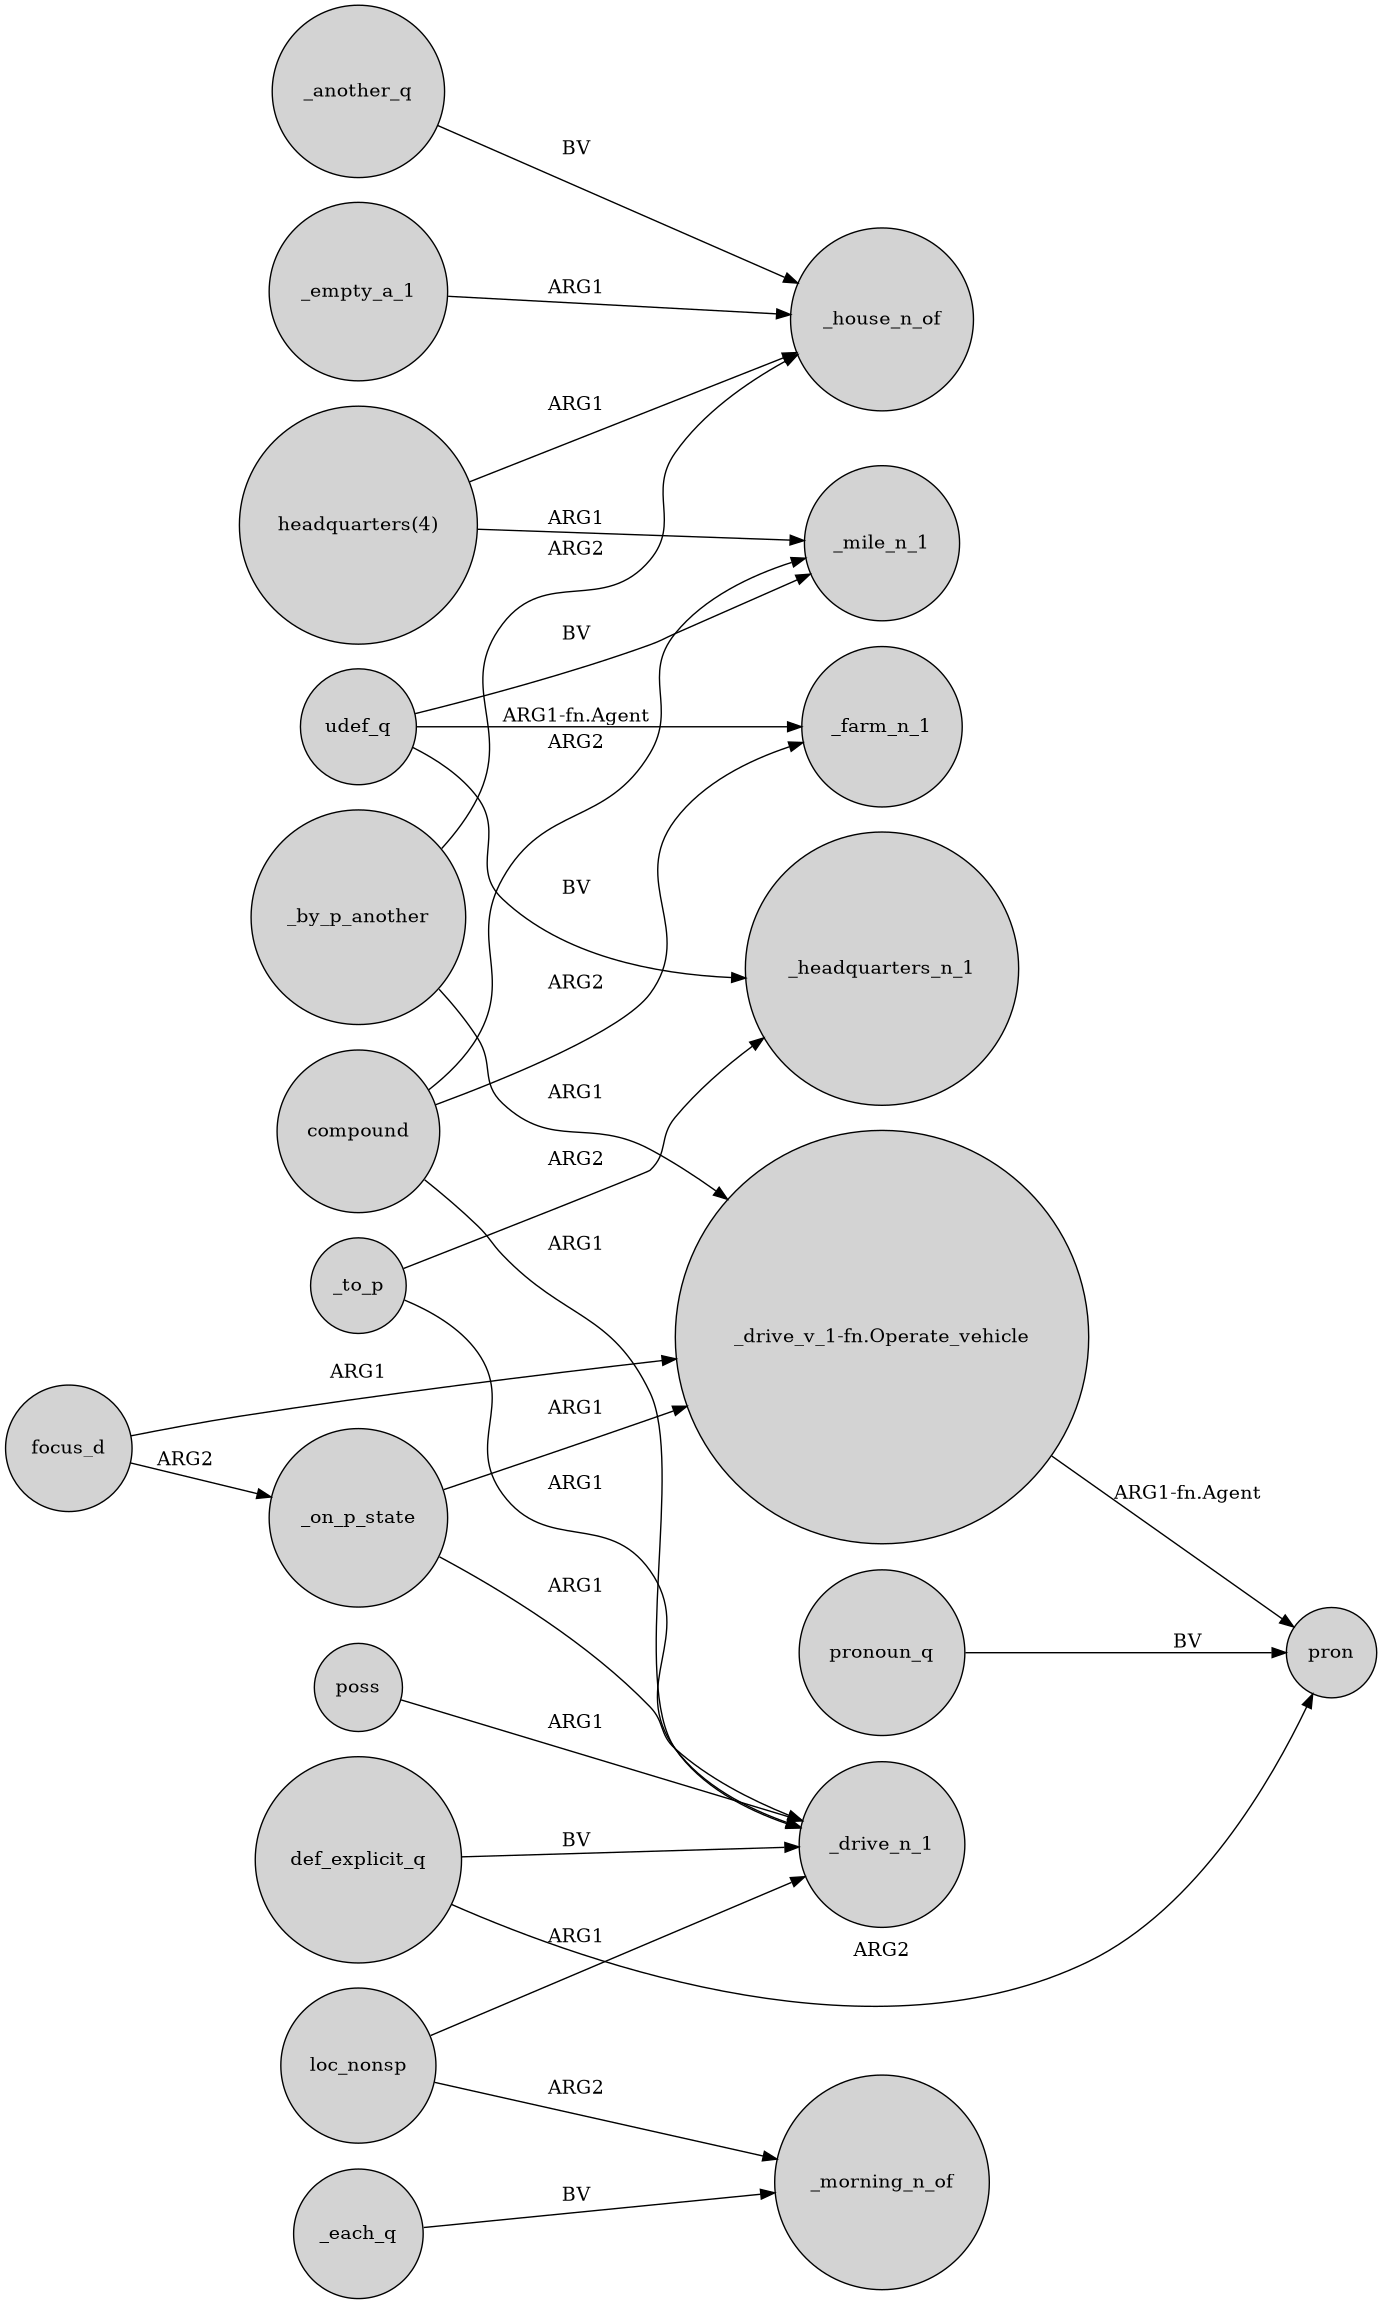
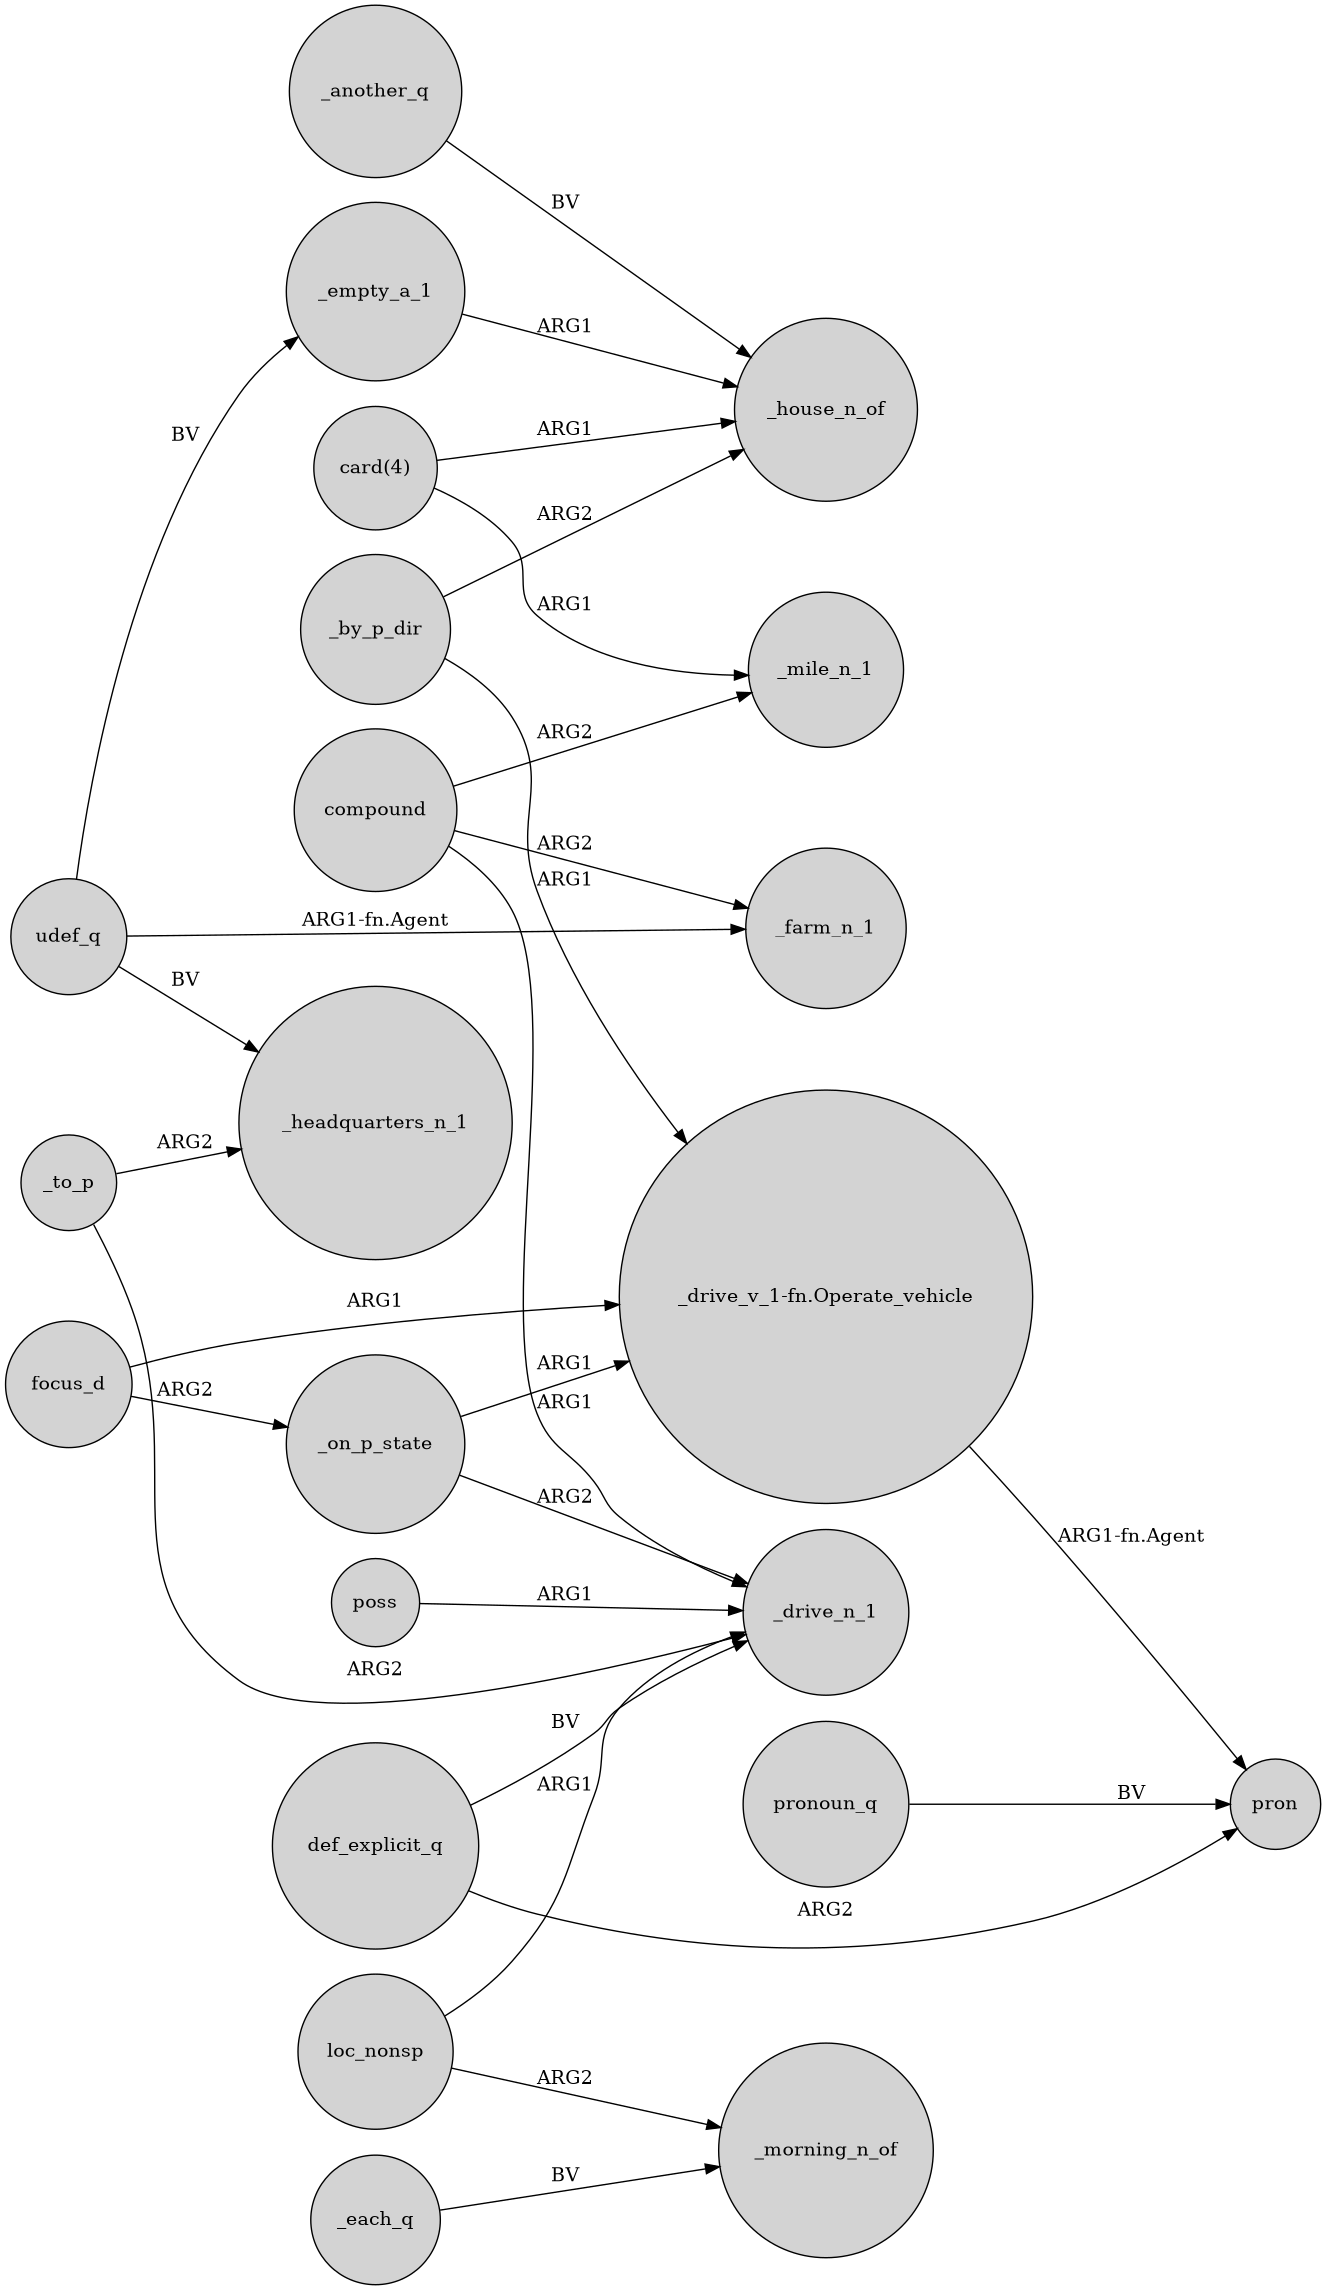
node "headquarters(4)": label "headquarters(4)" -> "card(4)"
edge "udef_q" -> "_mile_n_1": now "udef_q" -> "_empty_a_1"
node "_by_p_another": label "_by_p_another" -> "_by_p_dir"
edge "_to_p" -> "_drive_n_1": label "ARG1" -> "ARG2"
edge "_on_p_state" -> "_drive_n_1": label "ARG1" -> "ARG2"
